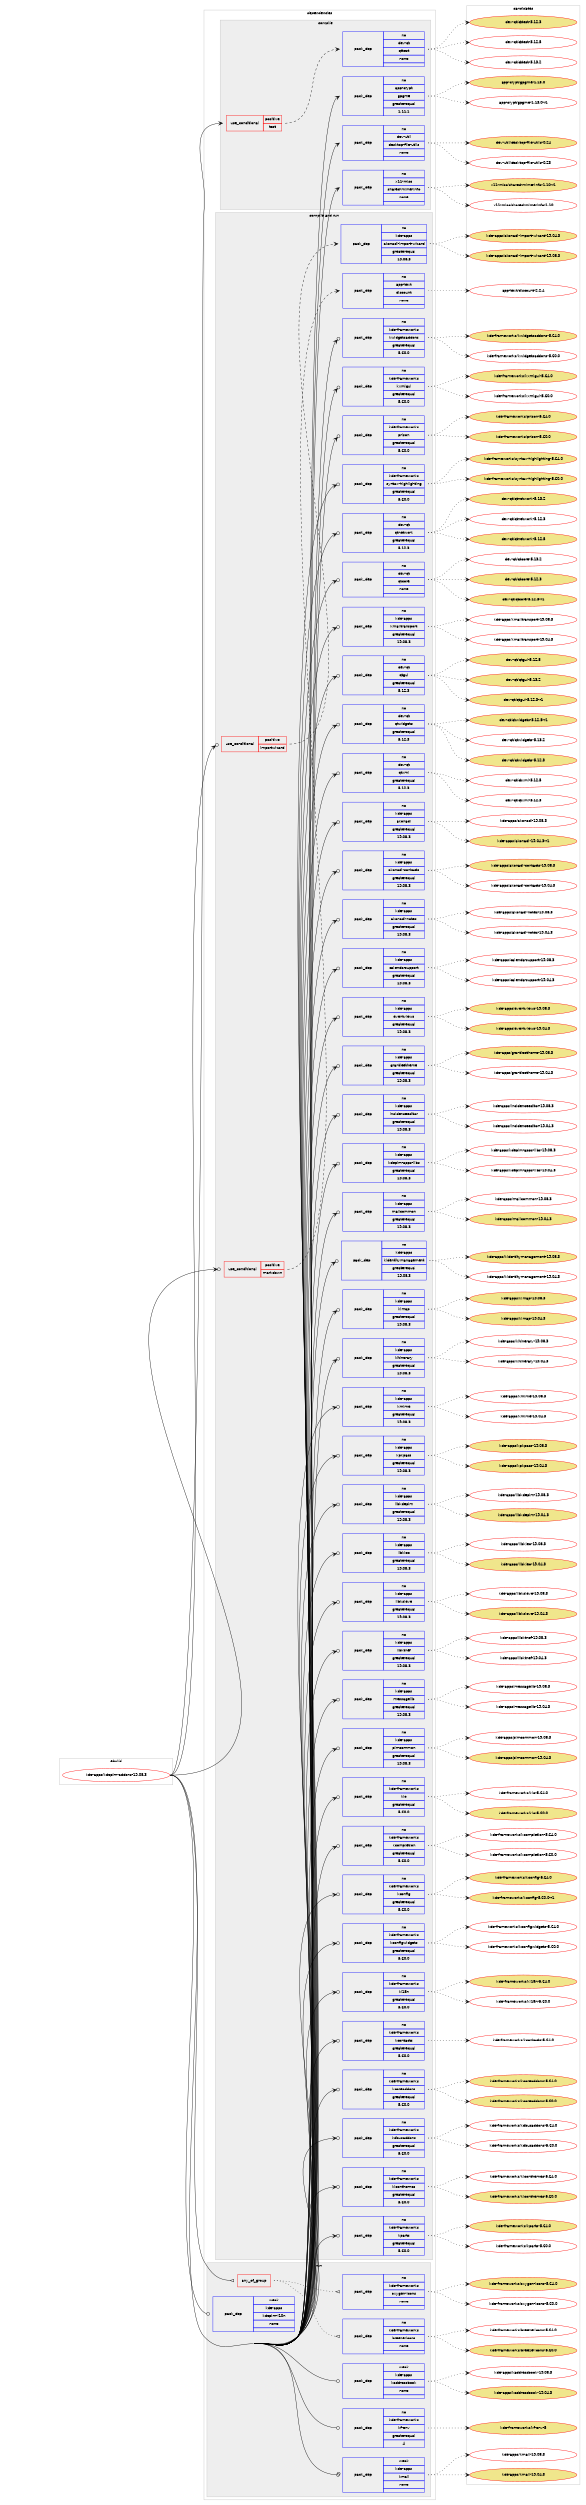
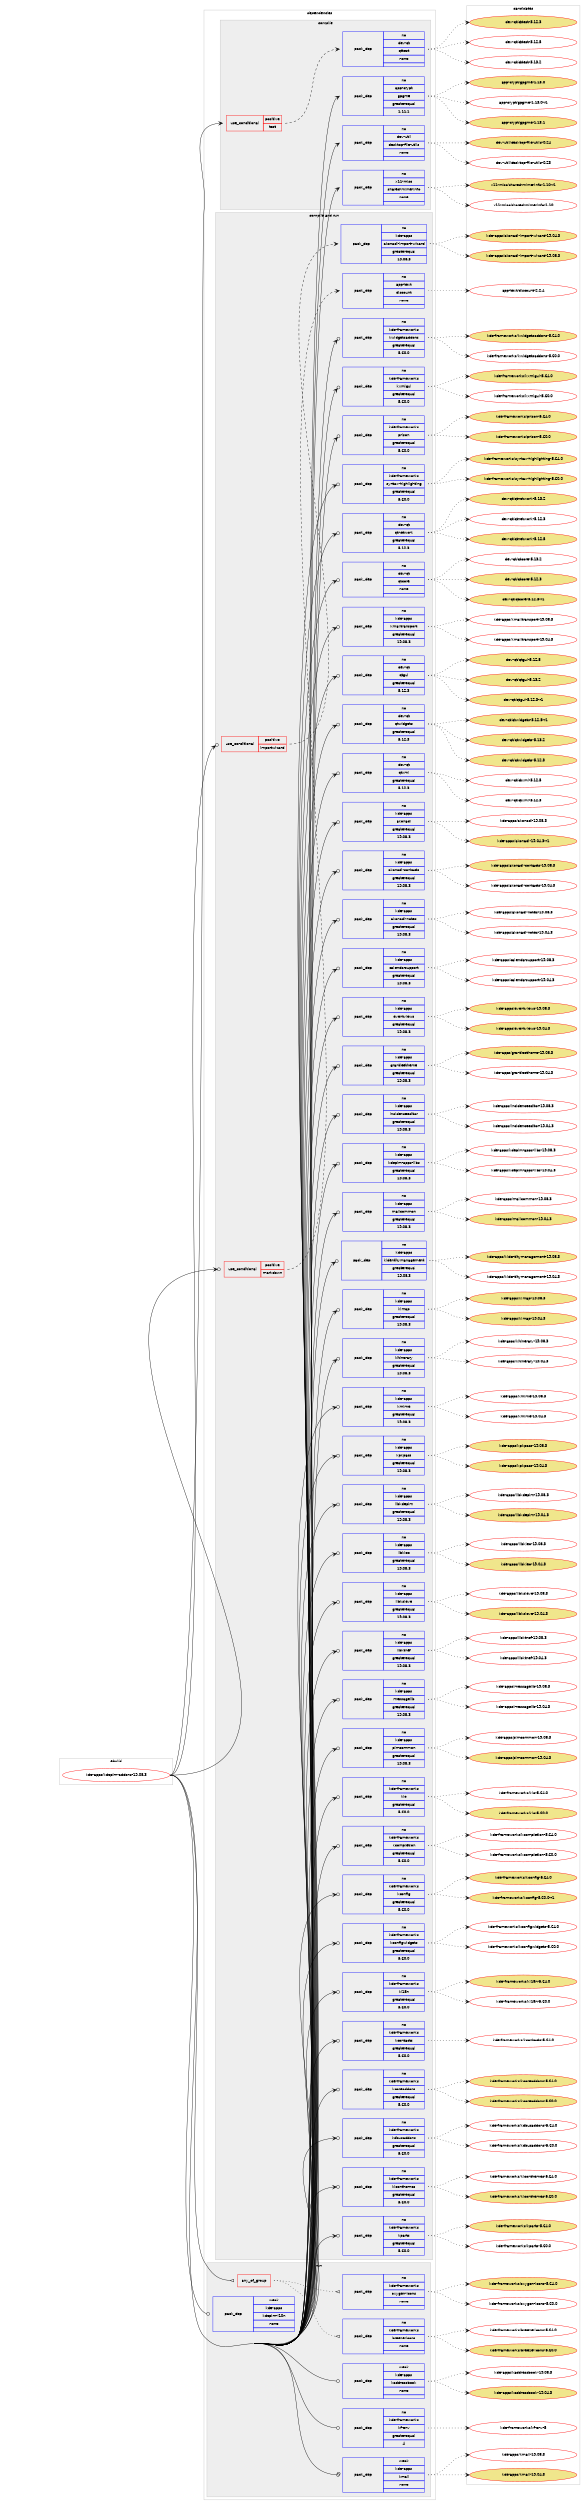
node "app-crypt/gpgme-1.13.1": added
node "dev-qt/qtwidgets-5.13.2": fillcolor white -> khaki
node "kde-frameworks/kf-env-5": fillcolor khaki -> white
